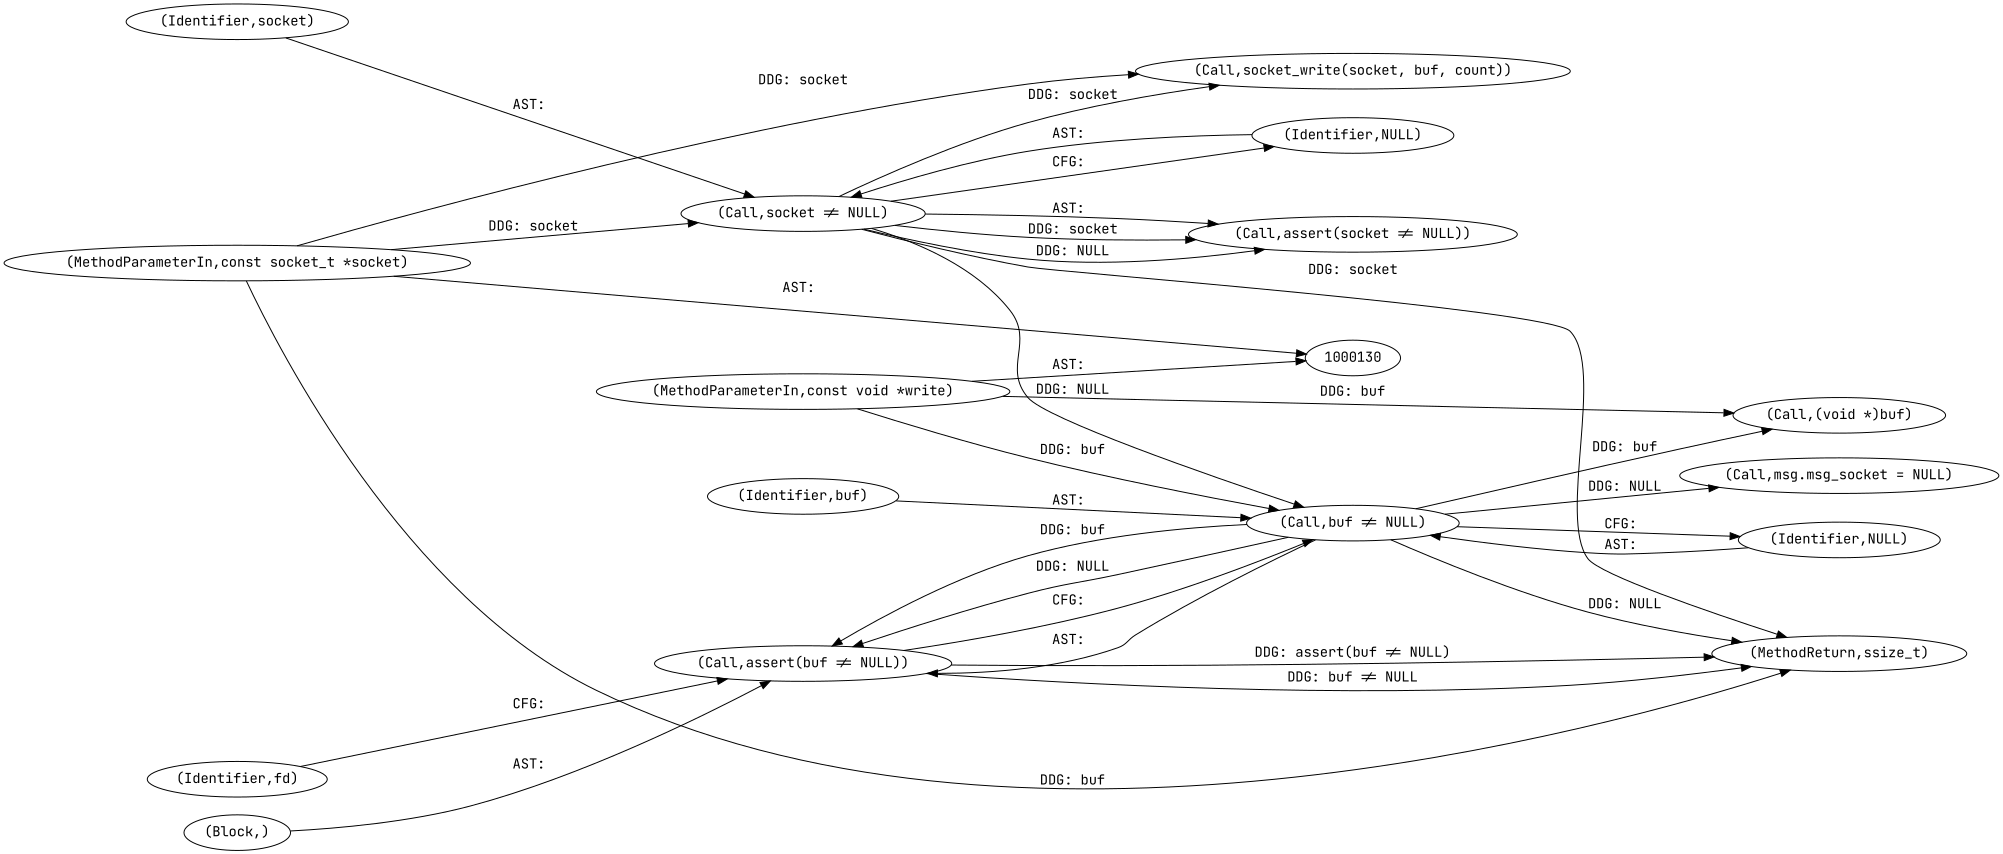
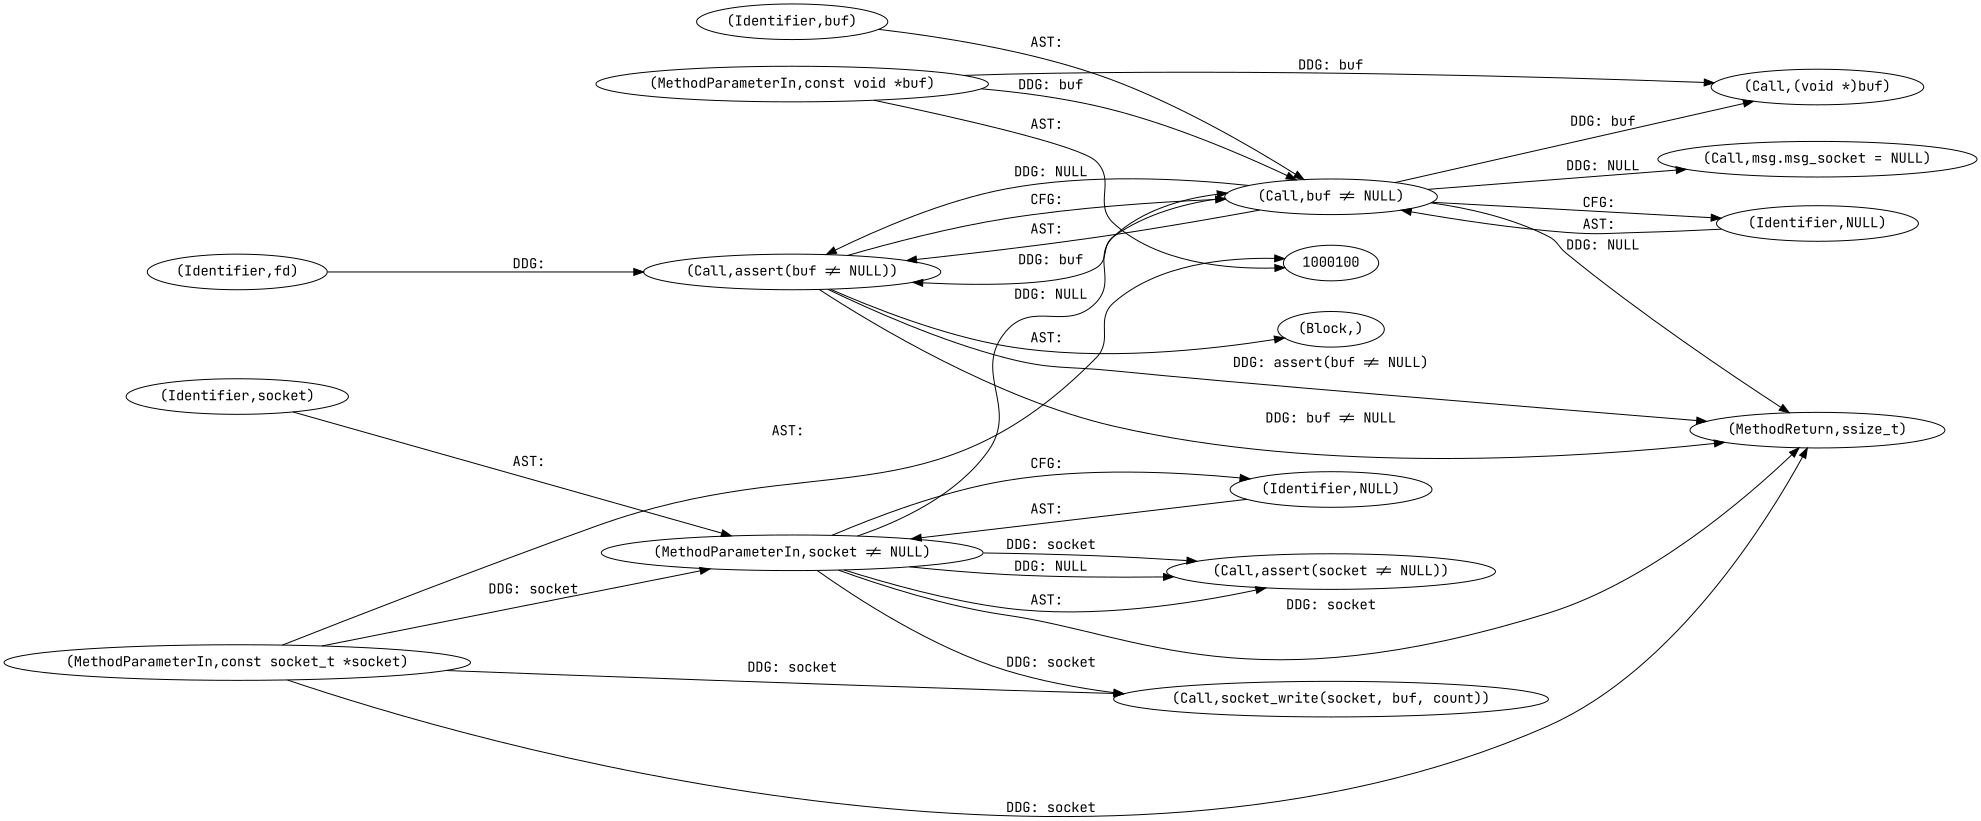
node "(Call,socket != NULL)": label "(Call,socket != NULL)" -> "(MethodParameterIn,socket != NULL)"
node "1000130": label "1000130" -> "1000100"
node "(MethodParameterIn,const void *write)": label "(MethodParameterIn,const void *write)" -> "(MethodParameterIn,const void *buf)"
edge "(Identifier,fd)" -> "(Call,assert(buf != NULL))": label "CFG: " -> "DDG: "
edge "(MethodParameterIn,const socket_t *socket)" -> "(MethodReturn,ssize_t)": label "DDG: buf" -> "DDG: socket"
edge "(Block,)" -> "(Call,assert(buf != NULL))": reversed
